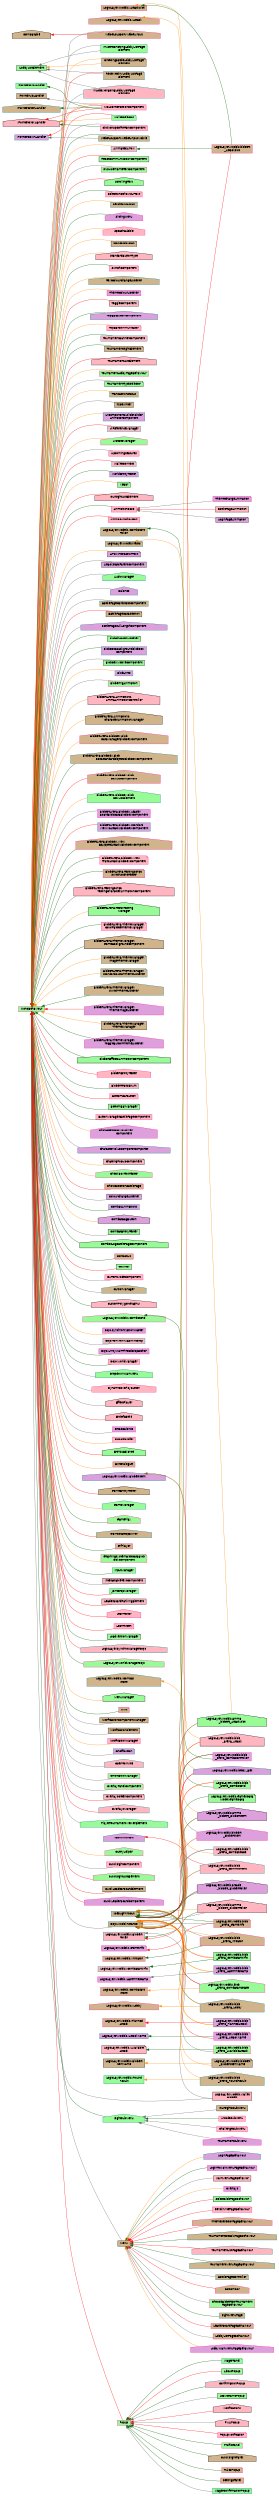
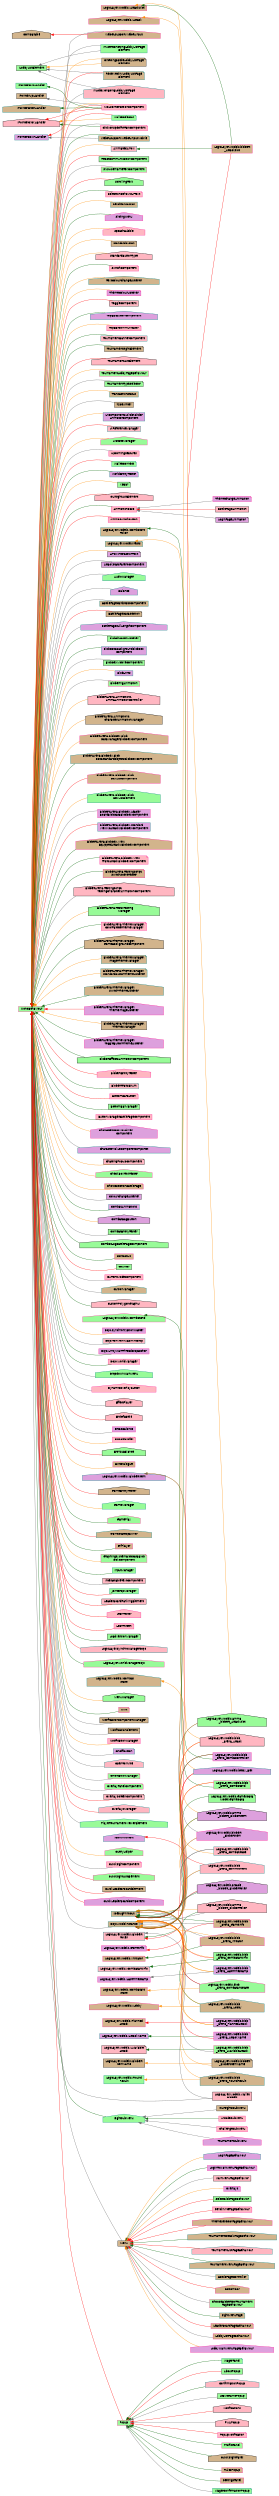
node "WalletConnect": fillcolor lightpink -> palegreen
edge "ChoiceSectionBattlePage" -> "MonoBehaviour": color red -> darkorange
